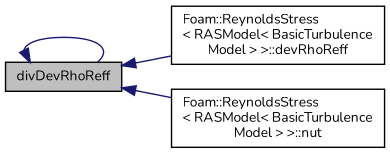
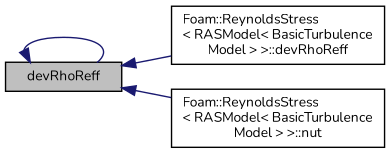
node "divDevRhoReff": label "divDevRhoReff" -> "devRhoReff"
